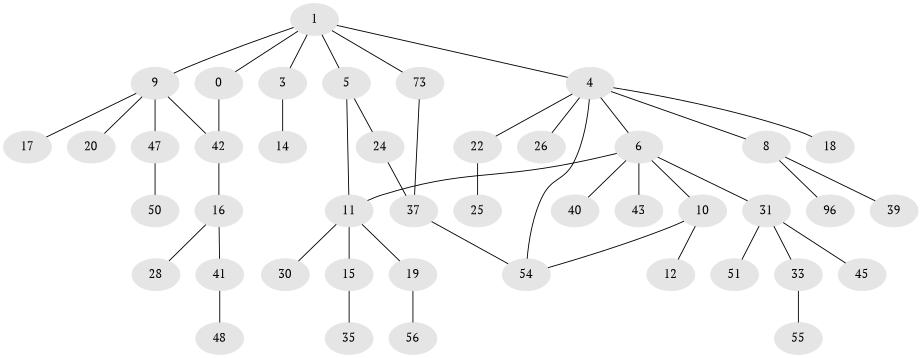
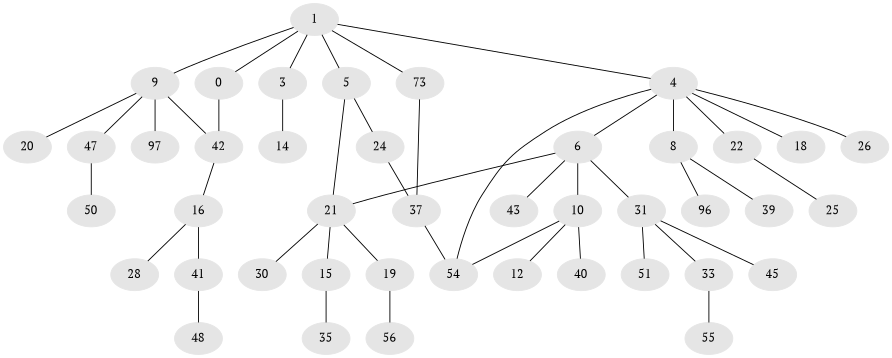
node "17": label "17" -> "97"
edge "6" -- "40": now "10" -- "40"
node "11": label "11" -> "21"
